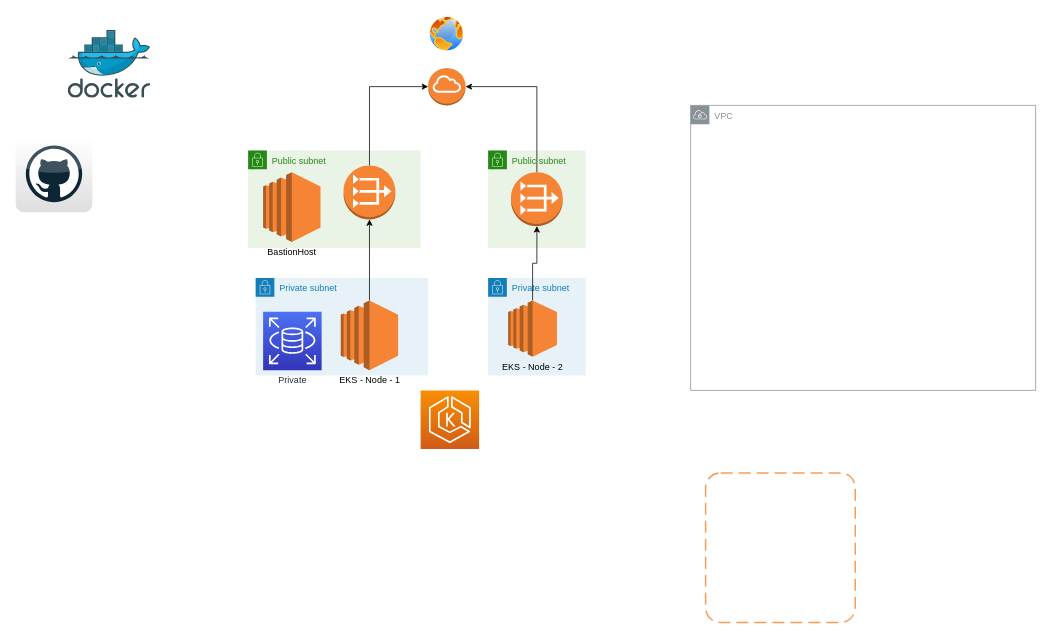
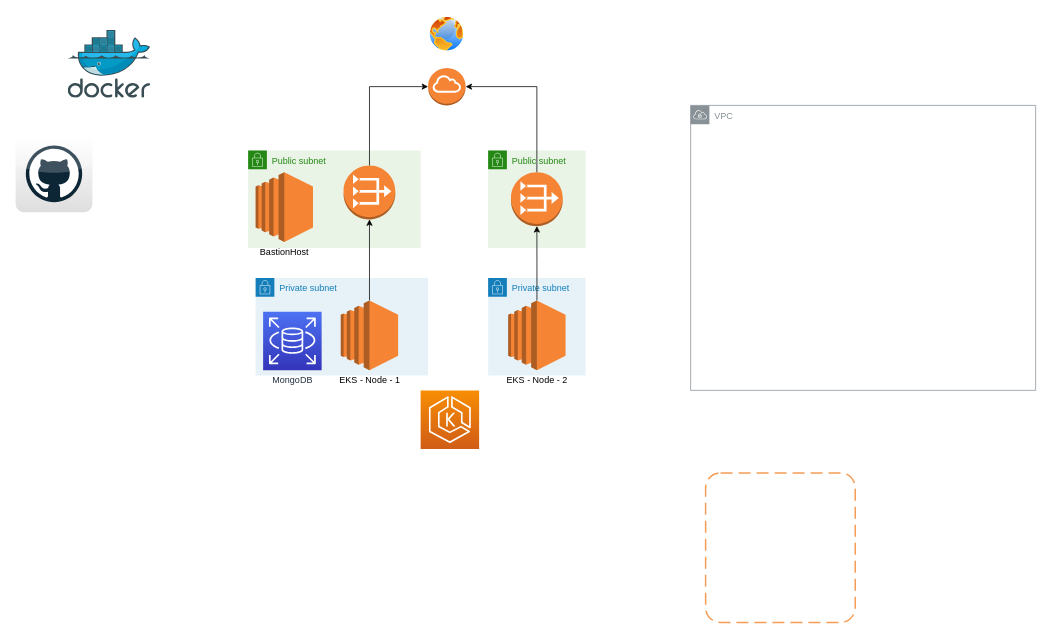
node "BastionHost": moved (292, 207) -> (284, 207)
node "EKS - Node - 2": size 49x56 -> 57x70
node "Private": label "Private" -> "MongoDB"
